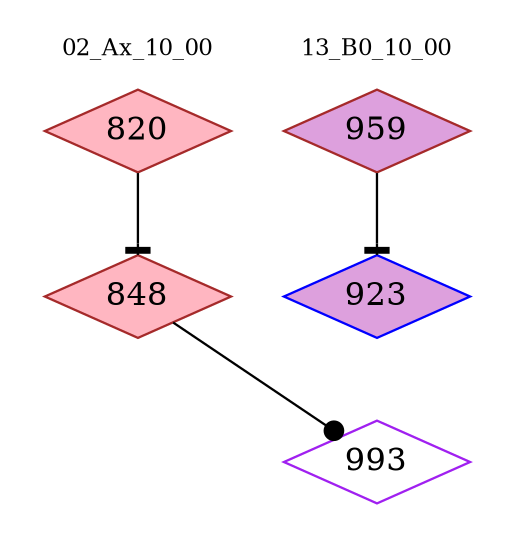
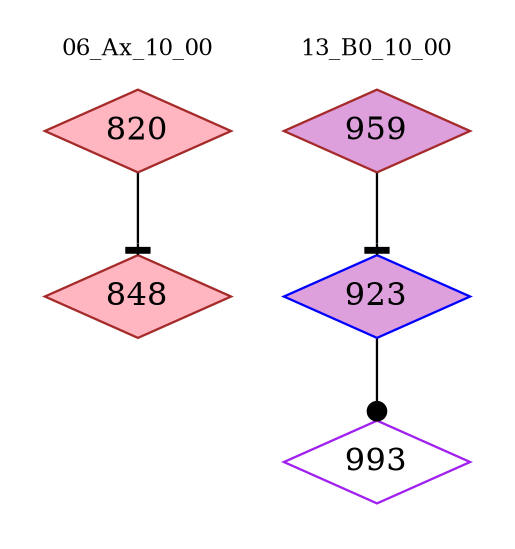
cluster "02_Ax_10_00": label "02_Ax_10_00" -> "06_Ax_10_00"
edge "848" -> "993": now "923" -> "993"
